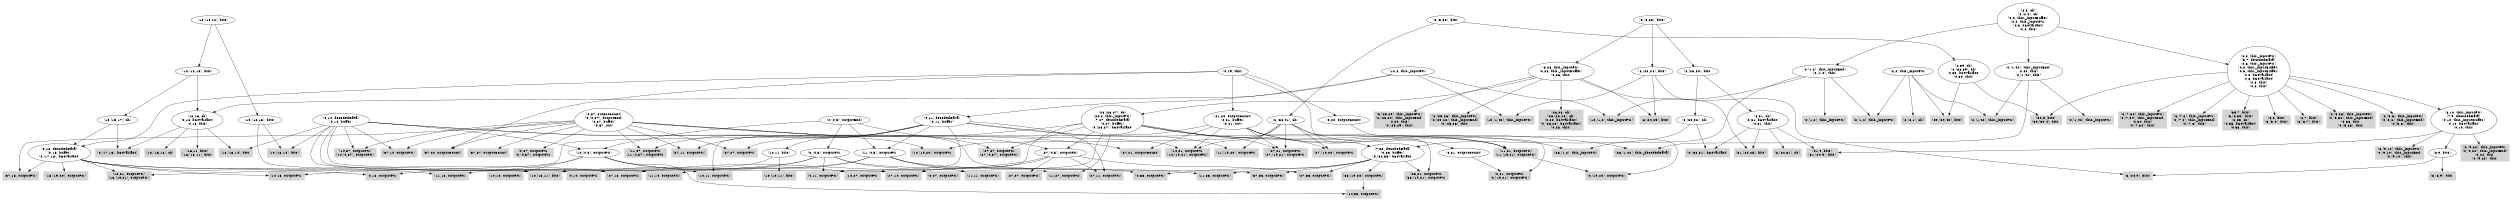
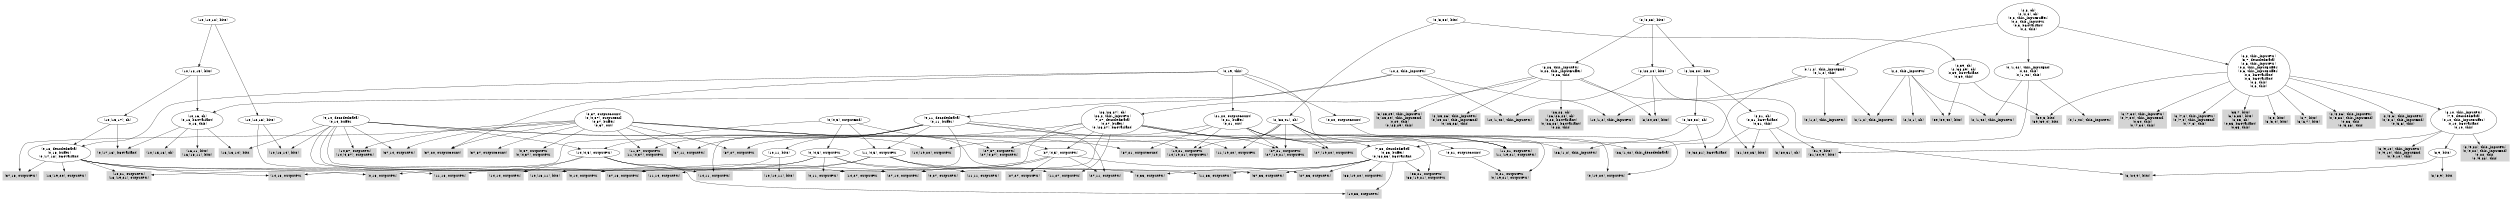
edge "(11,21, outputPtr) (11,(19,21), outputPtr)" -> "(0,(19,20), outputPtr)": now "(2,(38,41), ch)" -> "(0,(19,20), outputPtr)"
edge "(33,(19,20), outputPtr)" -> "(14,33, outputPtr)": now "(7,33, decodedData) (0,33, buffer) (0,(32,33), b64variant)" -> "(14,33, outputPtr)"
